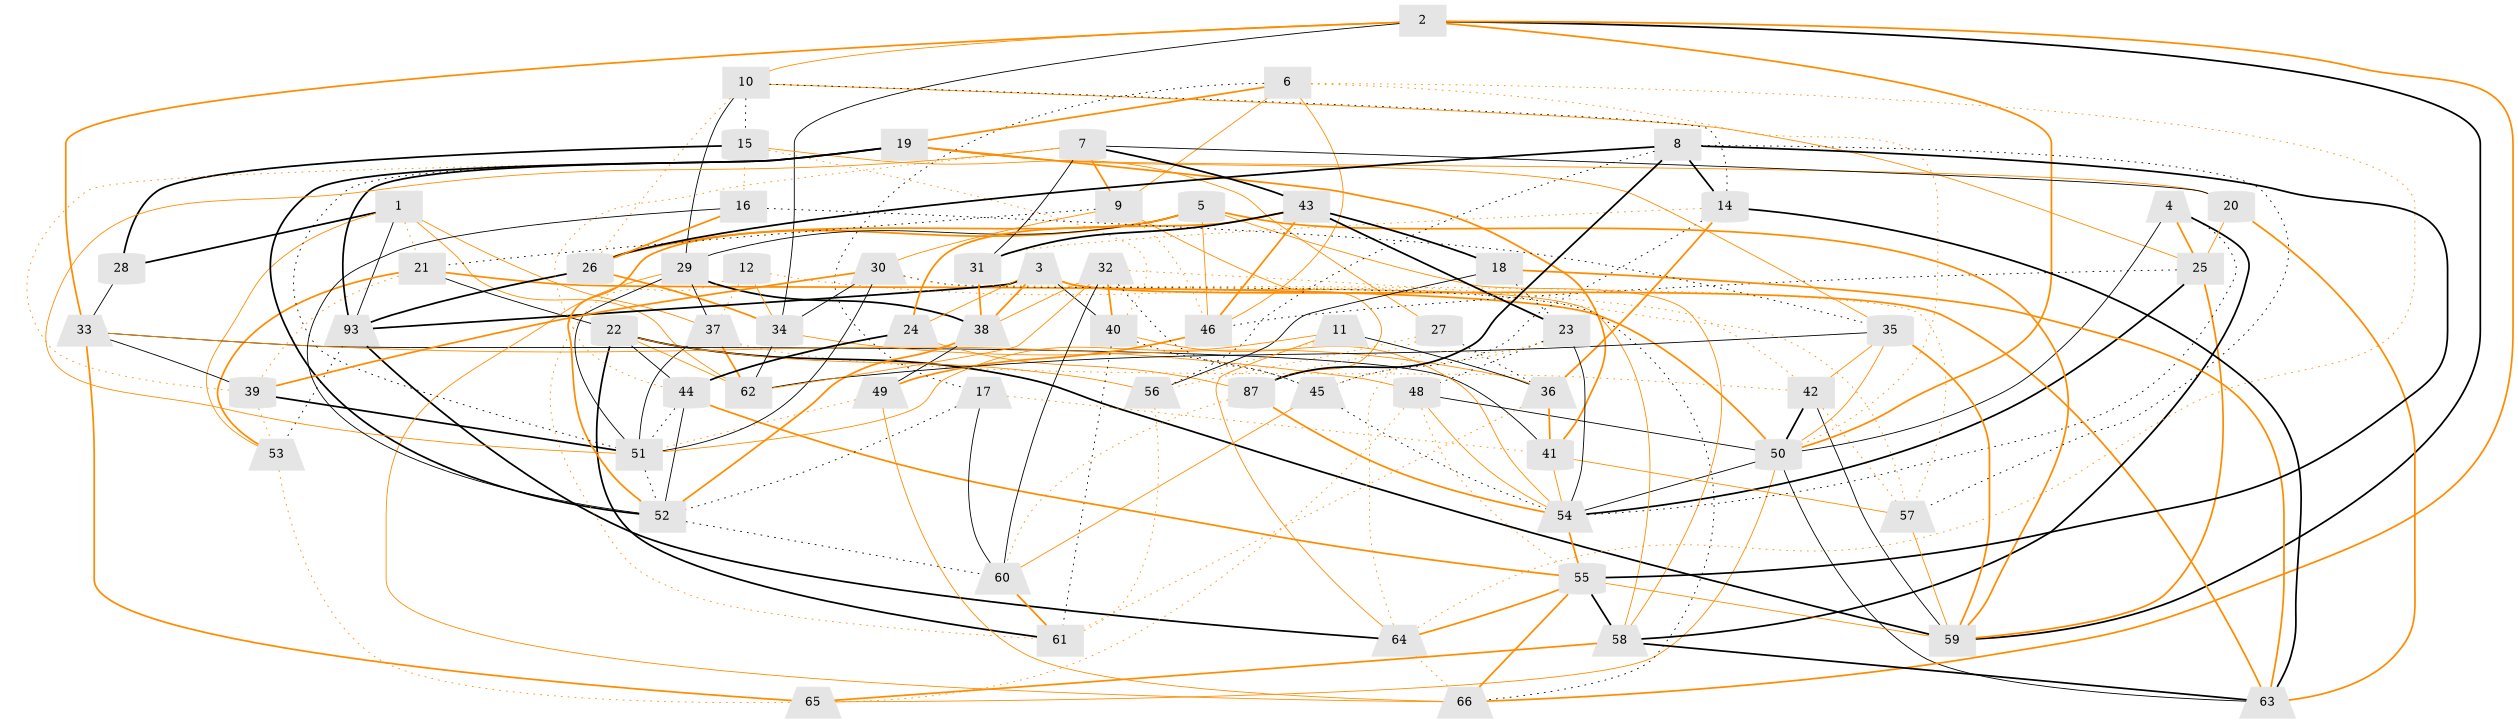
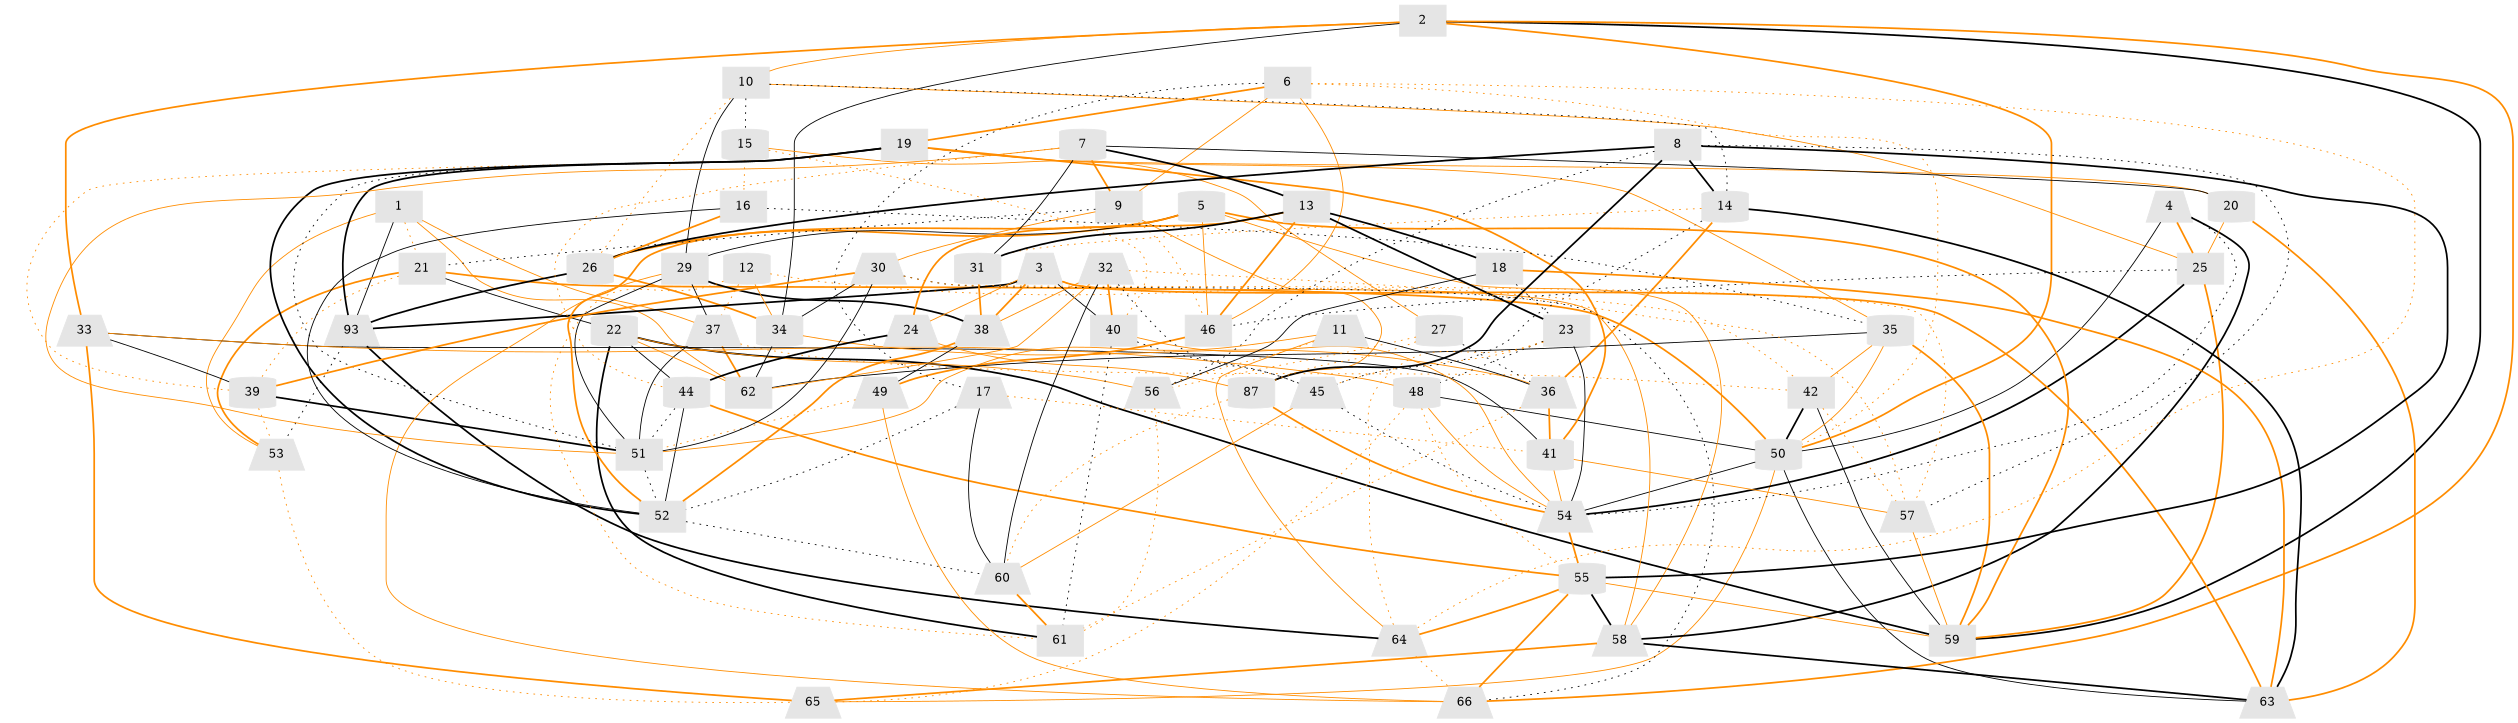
node "43": label "43" -> "13"
node "28": removed
